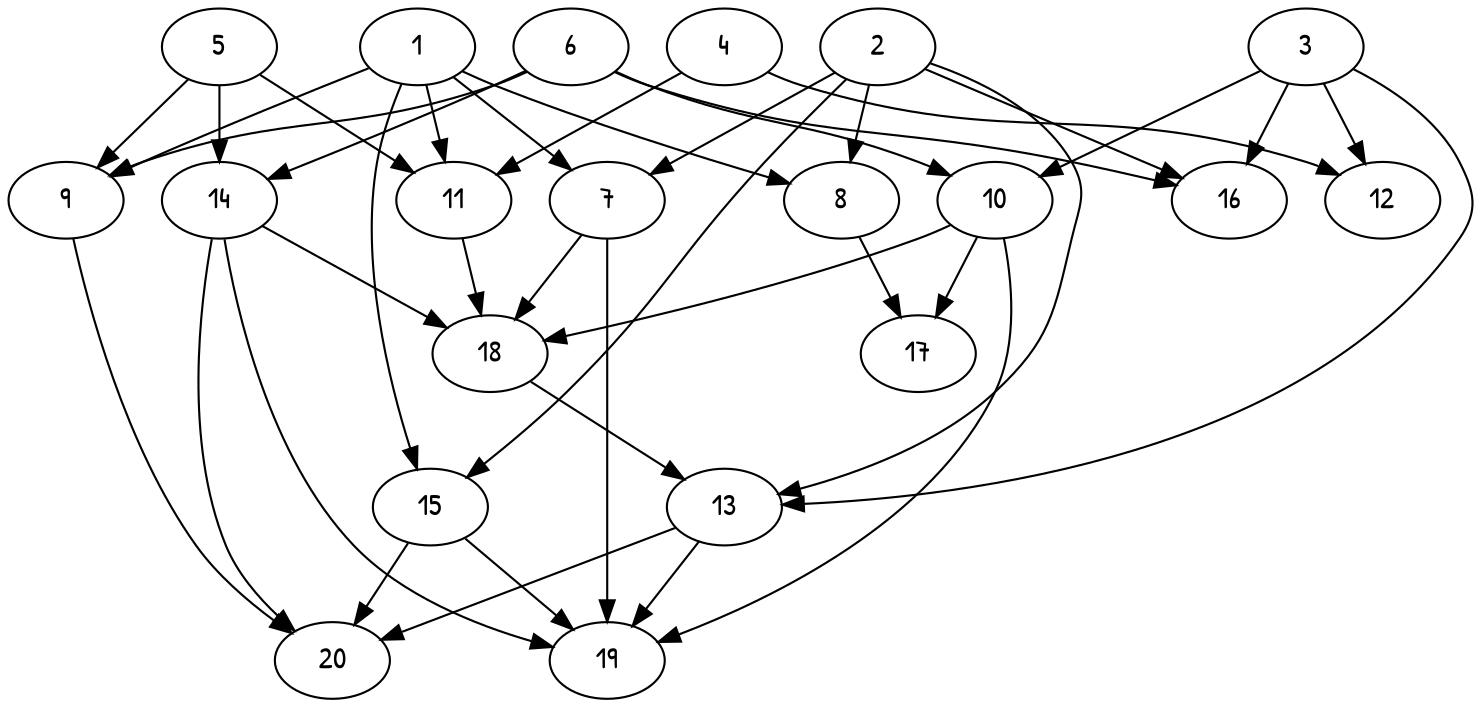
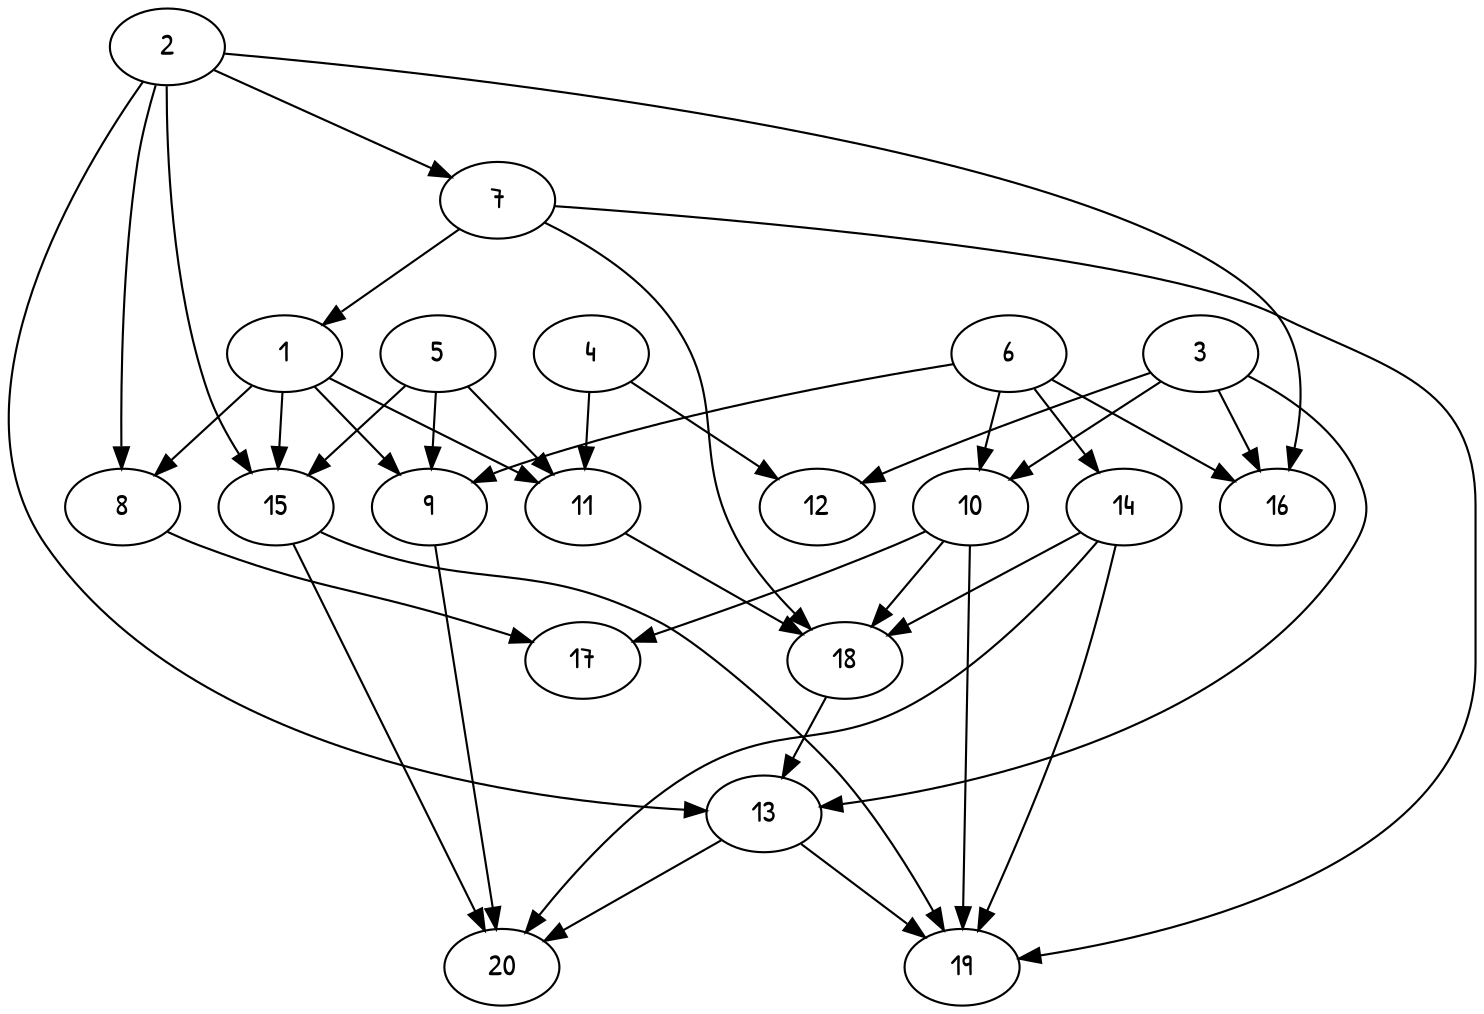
edge "5" -> "14": now "5" -> "15"
edge "1" -> "7": reversed
